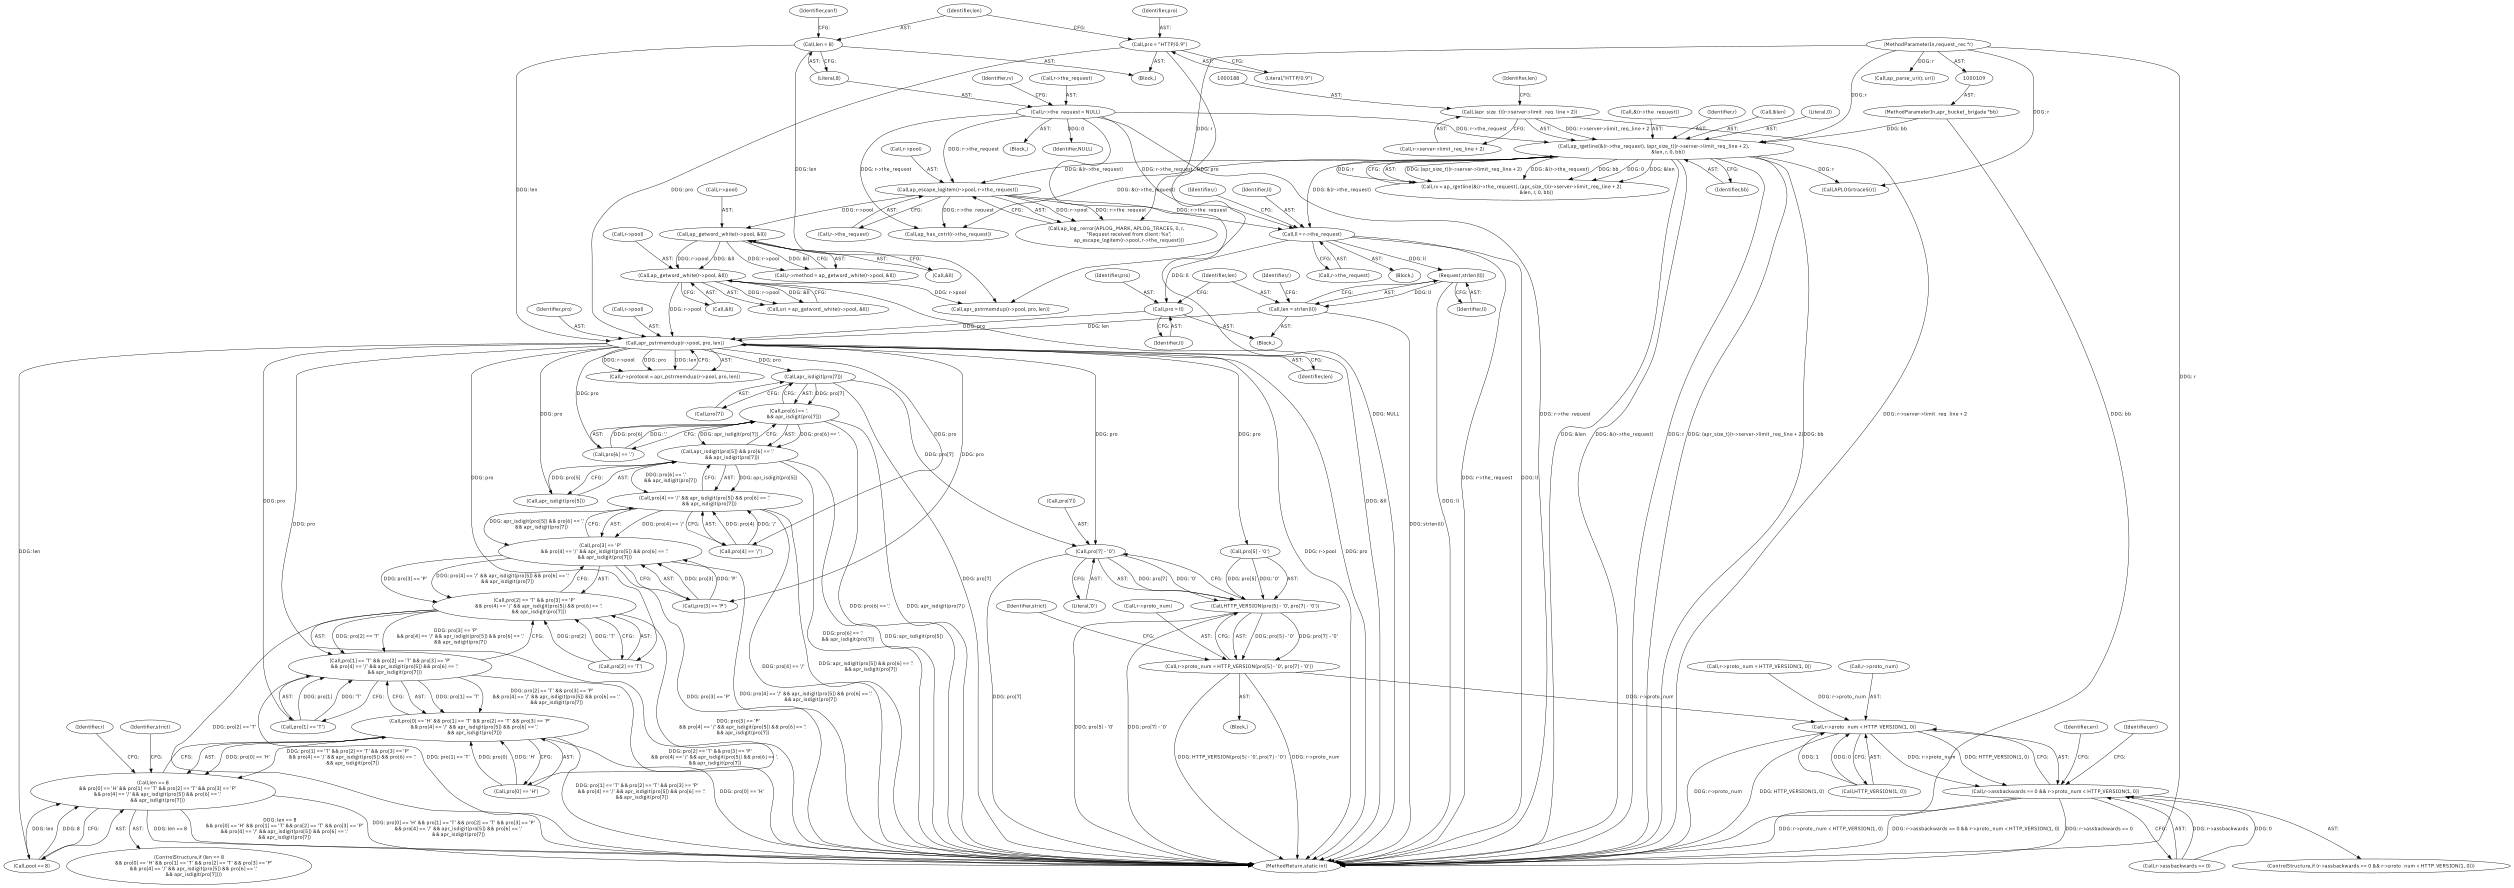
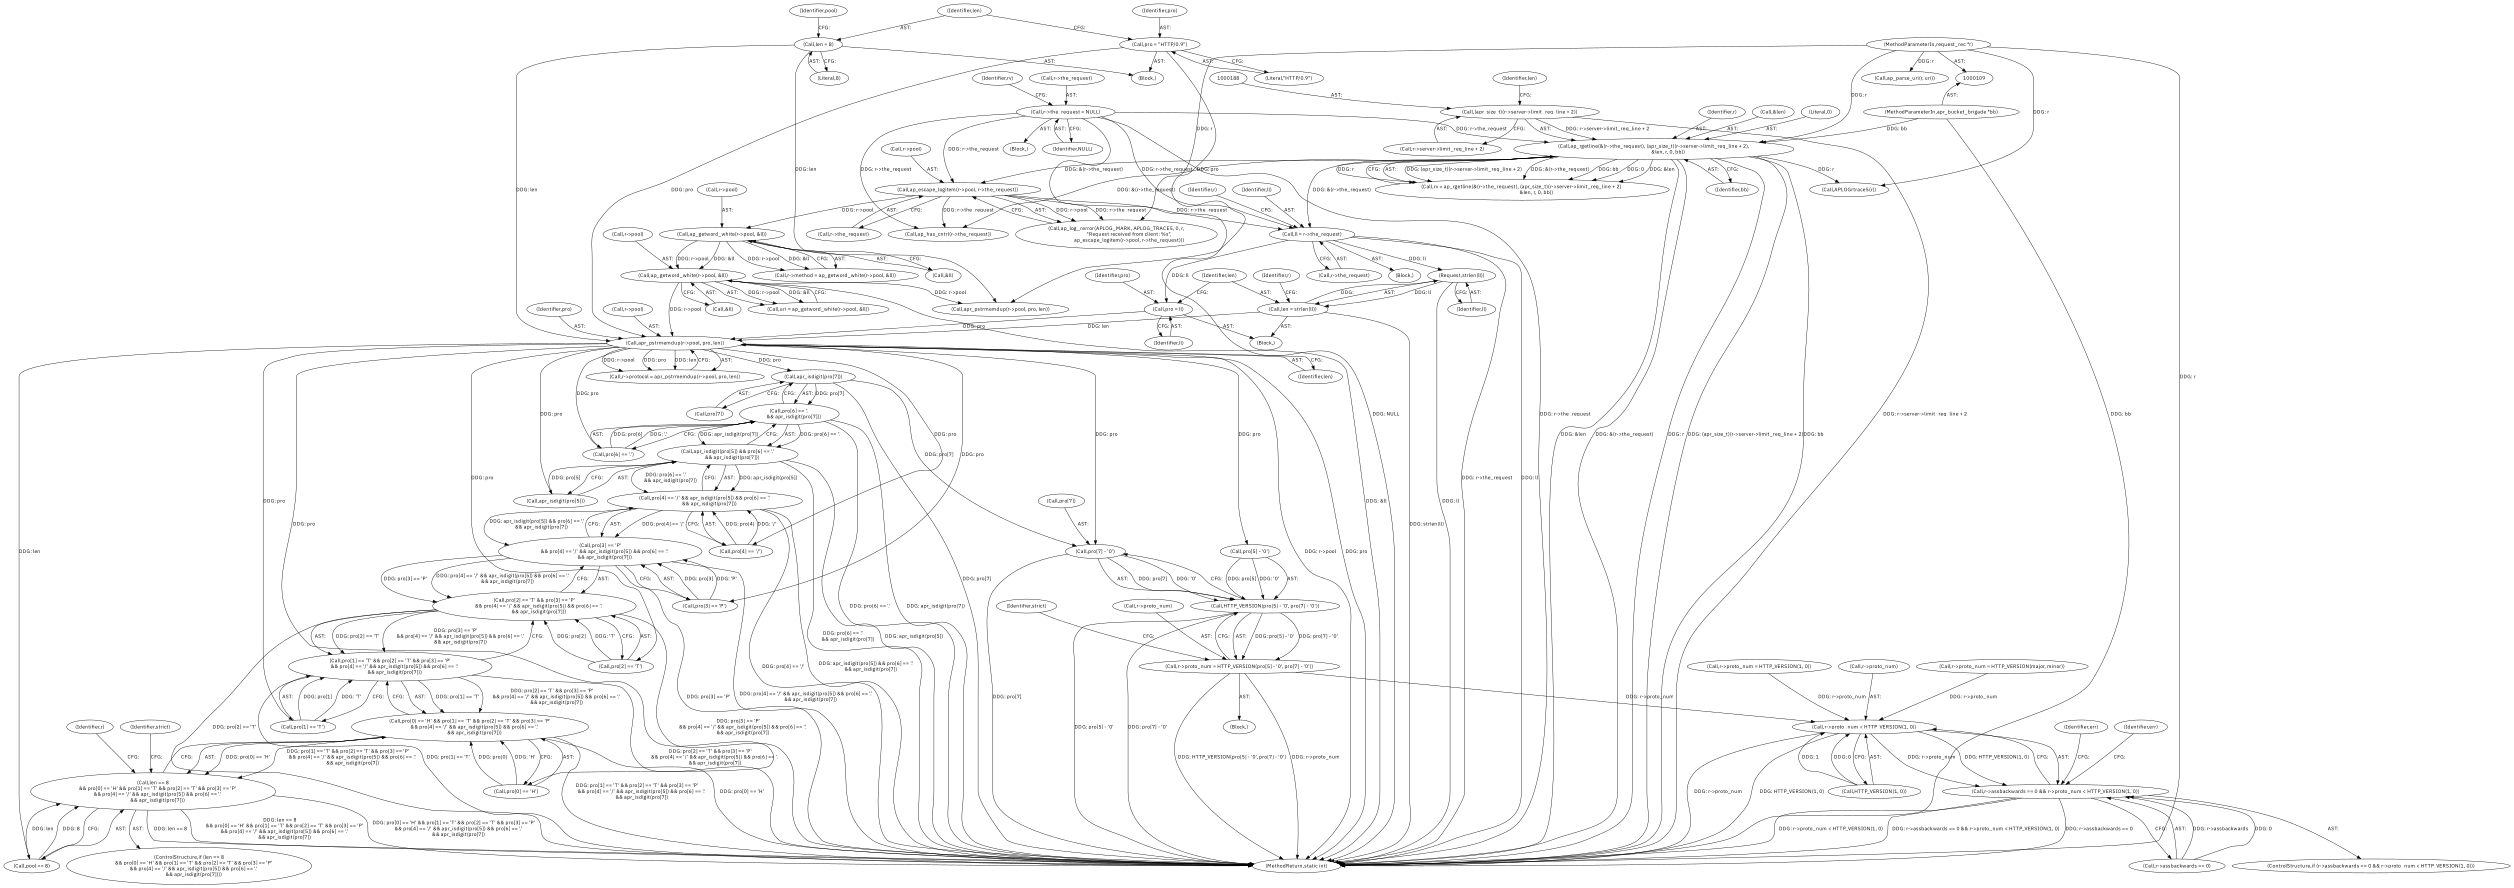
node "(Identifier,conf)": label "(Identifier,conf)" -> "(Identifier,pool)"
edge "(Literal,8)" -> "(Call,r->the_request = NULL)": now "(Identifier,NULL)" -> "(Call,r->the_request = NULL)"
edge "1000109" -> "(MethodParameterIn,apr_bucket_brigade *bb)": reversed
node "(Call,&(r->the_request))": removed
edge "(Call,r->the_request = NULL)" -> "(Identifier,NULL)": label "DDG: 0" -> "CFG: "
edge "(Call,len = strlen(ll))" -> "(Request,strlen(ll))": label "CFG: " -> "DDG: "
node "(Literal,'0')": removed
node "(Call,r->proto_num = HTTP_VERSION(major, minor))": added
